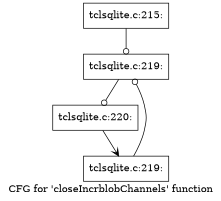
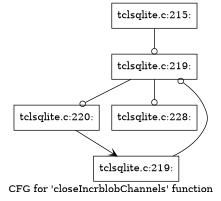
node "tclsqlite.c:228:": added
